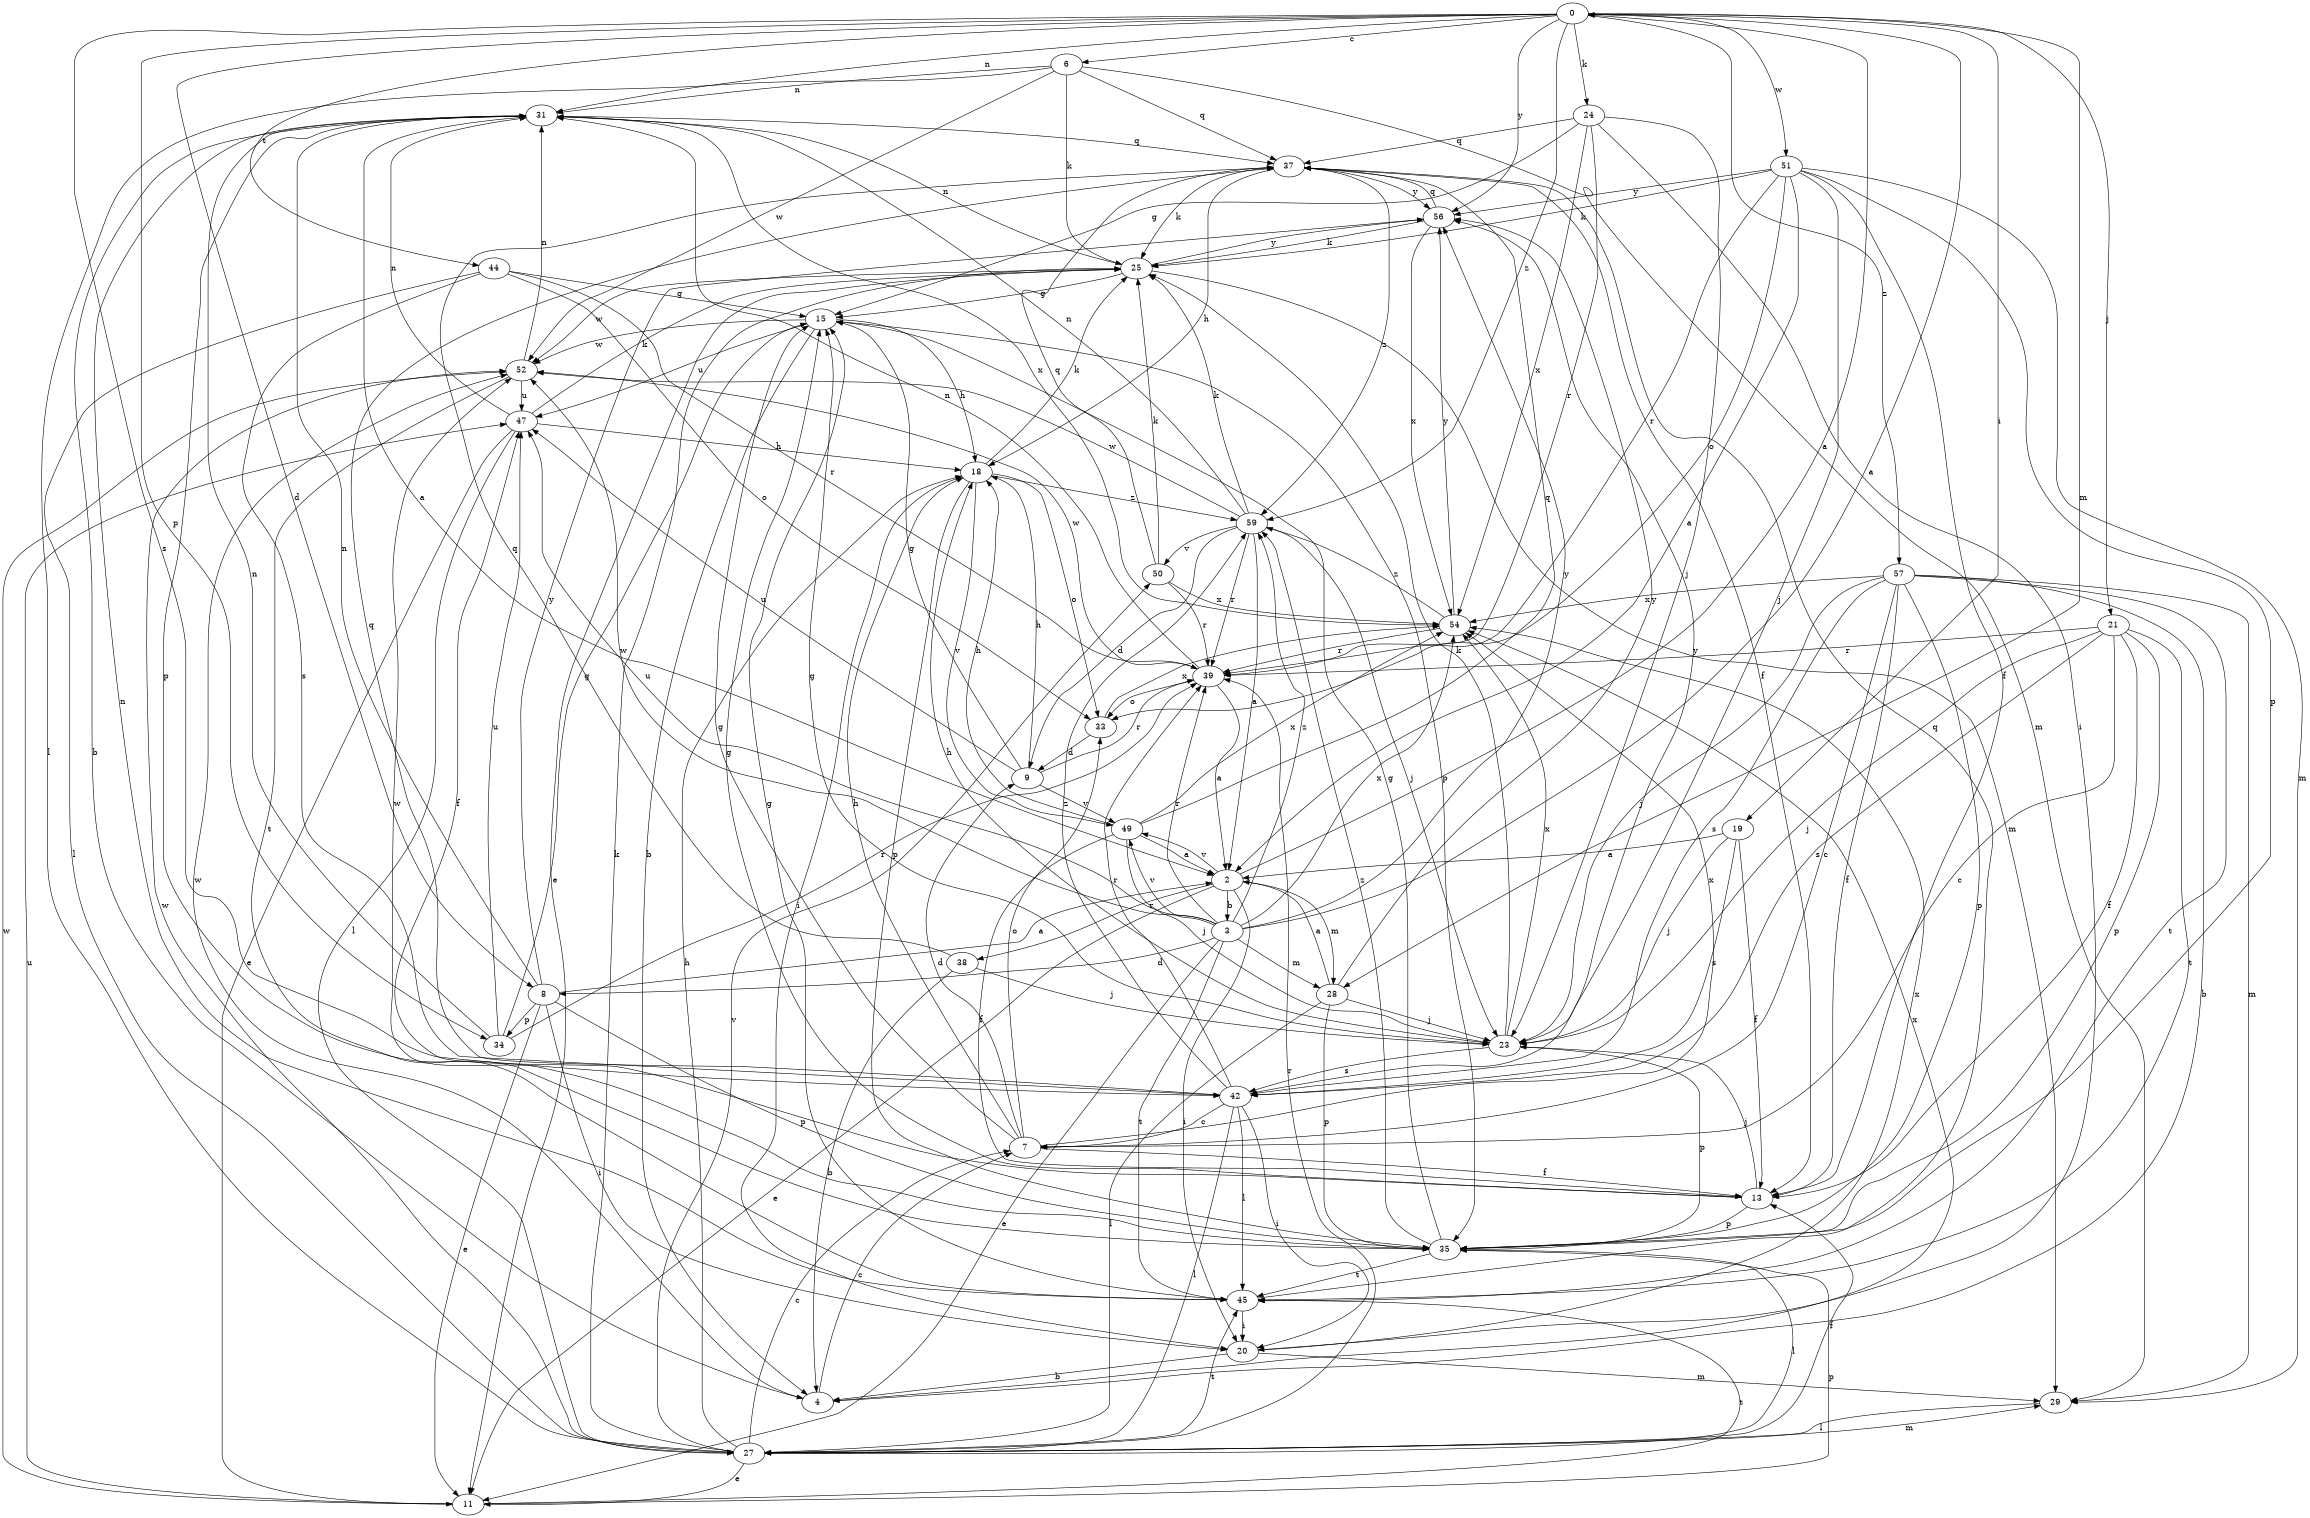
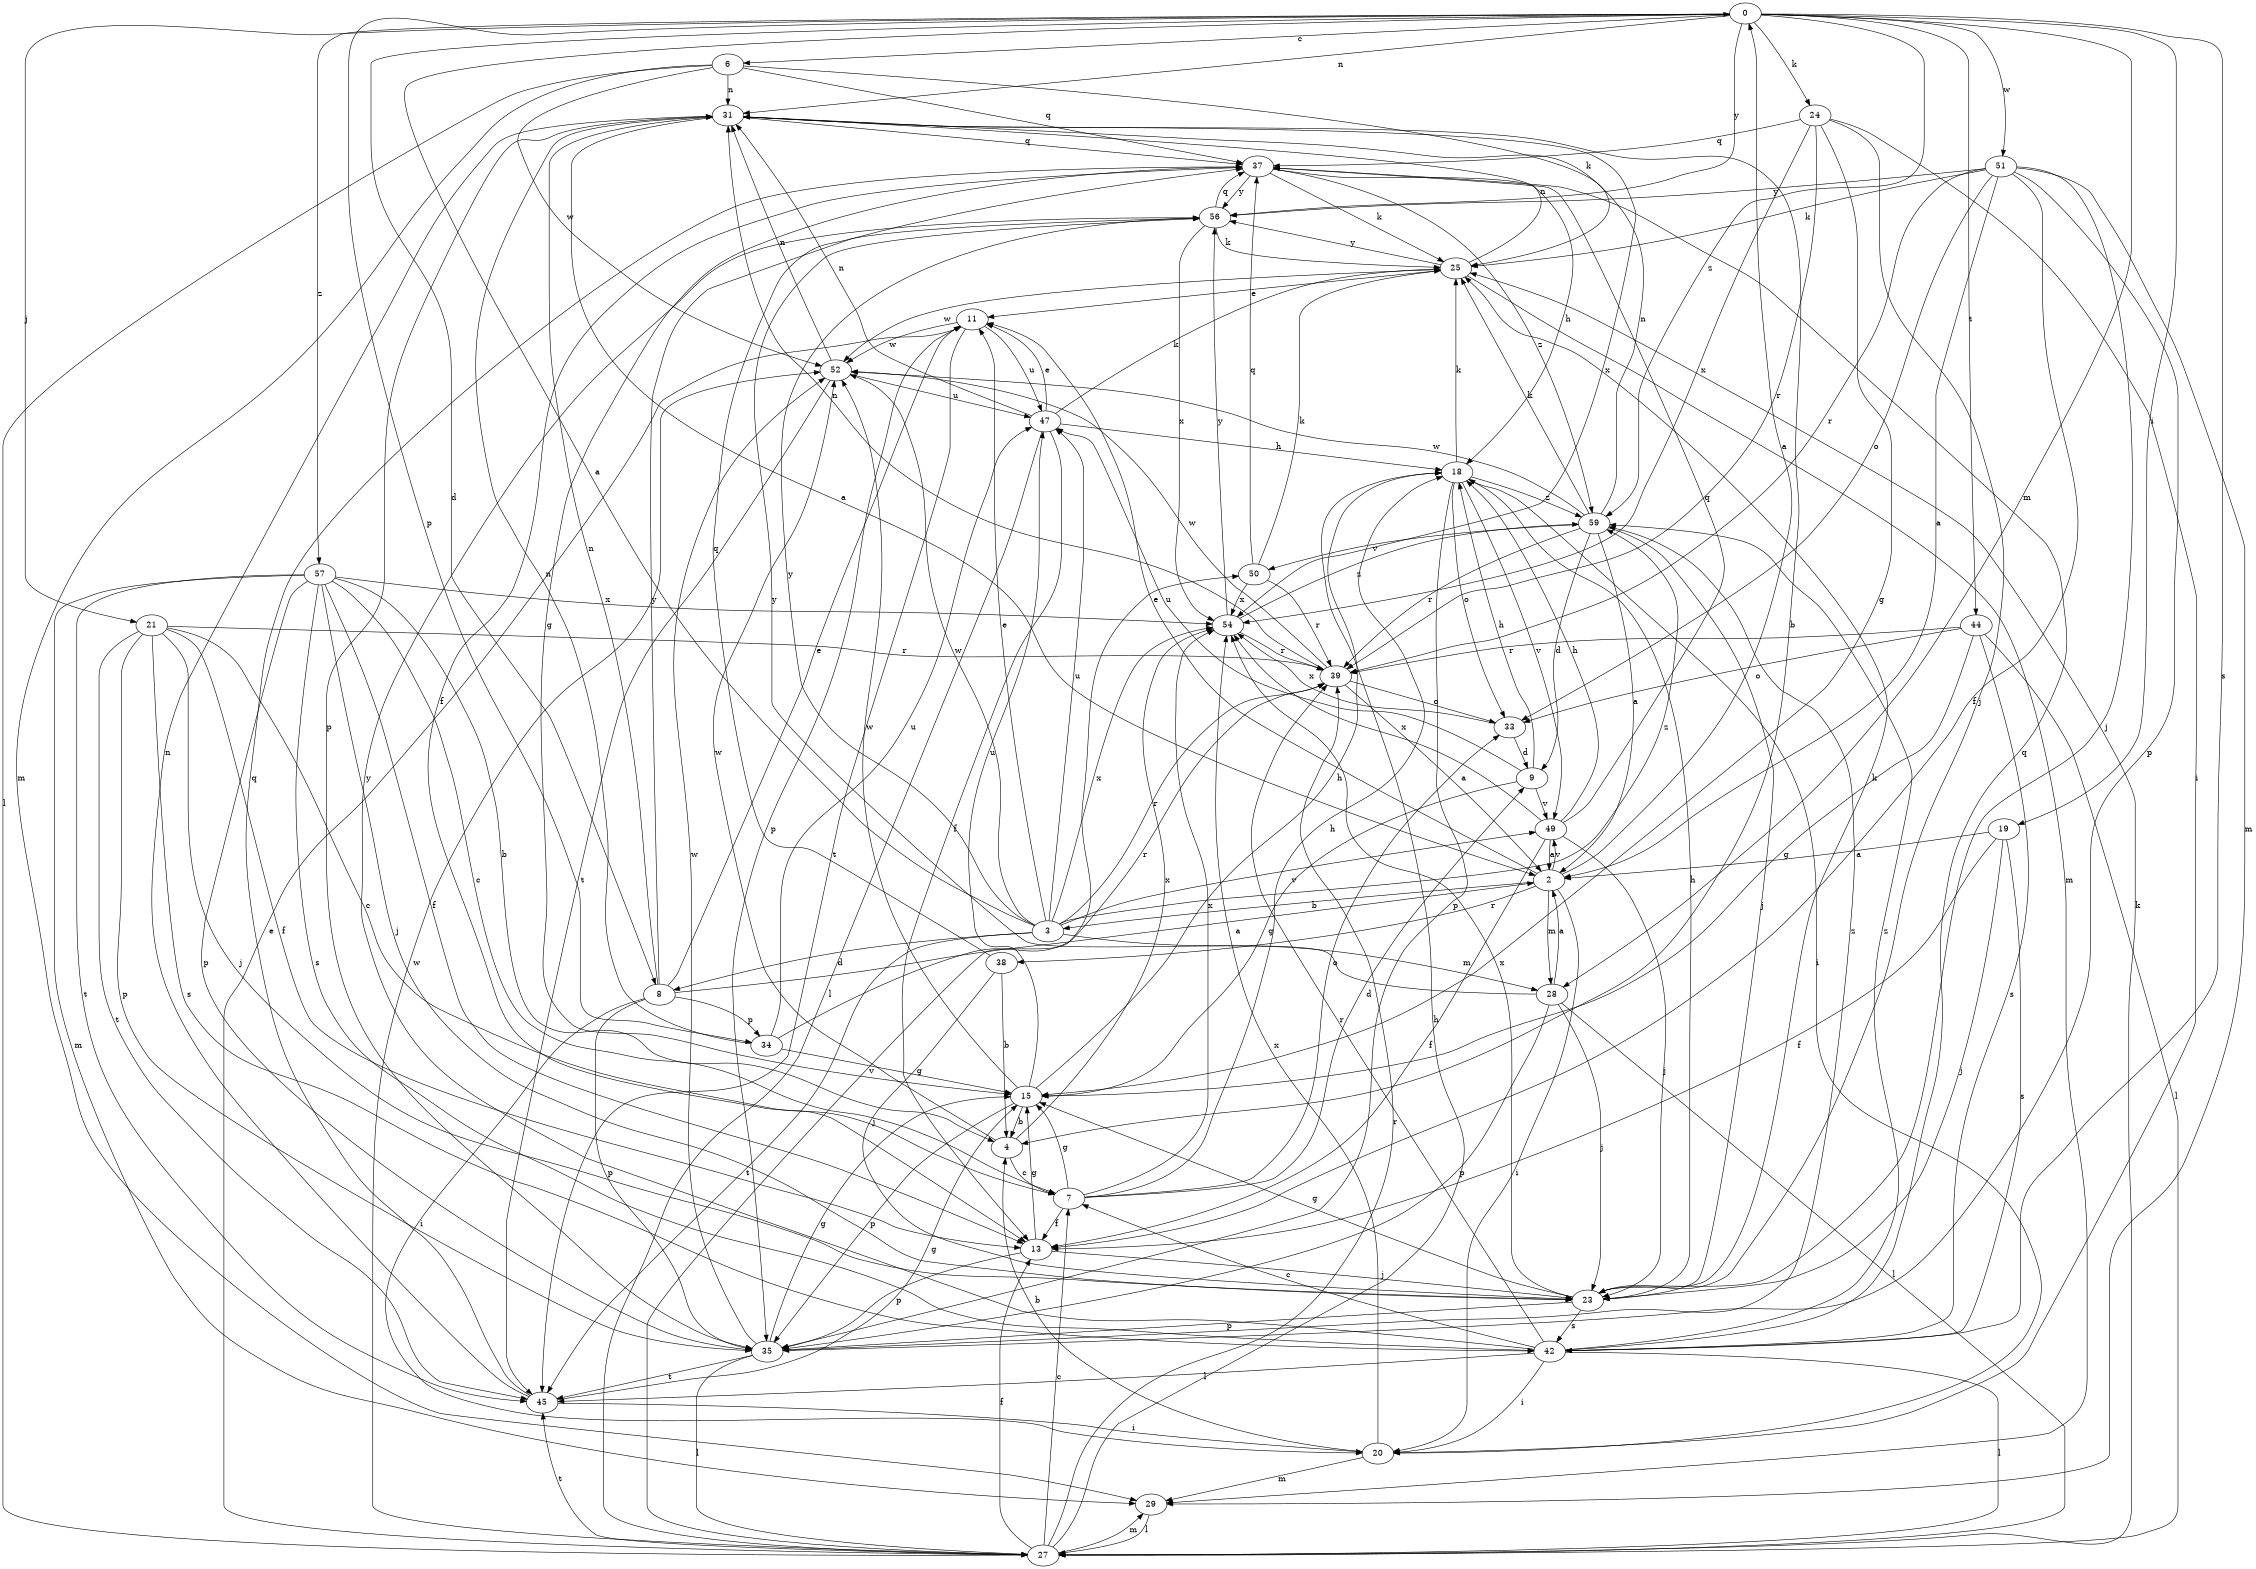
edge "25" -> "15": now "37" -> "15"
edge "9" -> "39": removed, label "r"
edge "13" -> "47": reversed
